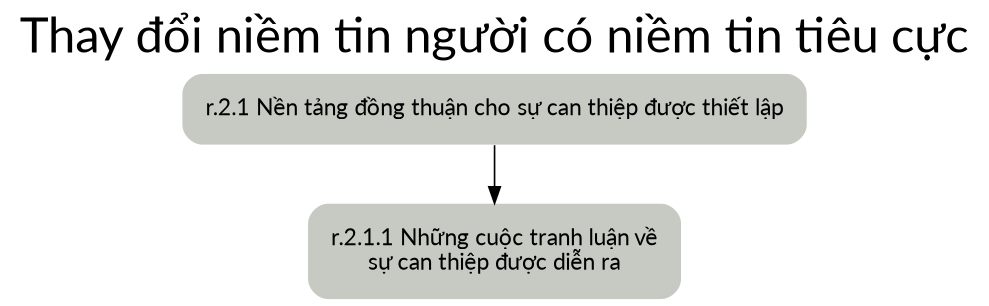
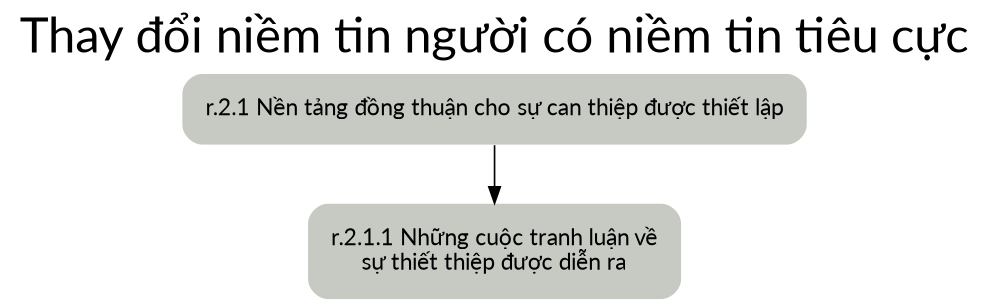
node "r.2.1.1 Những cuộc tranh luận về sự can thiệp được diễn ra": label "r.2.1.1 Những cuộc tranh luận về sự can thiệp được diễn ra" -> "r.2.1.1 Những cuộc tranh luận về sự thiết thiệp được diễn ra"
